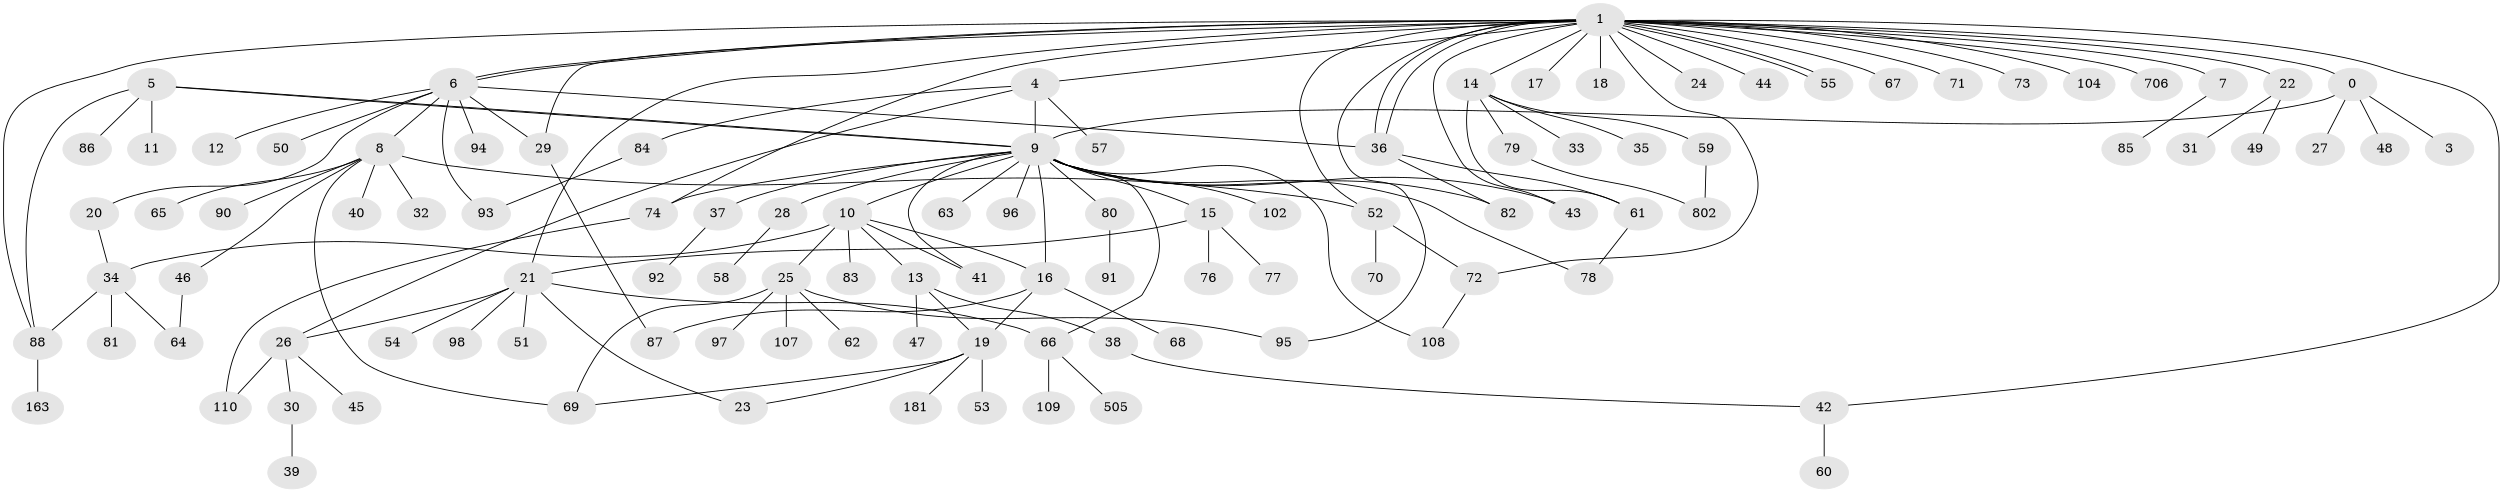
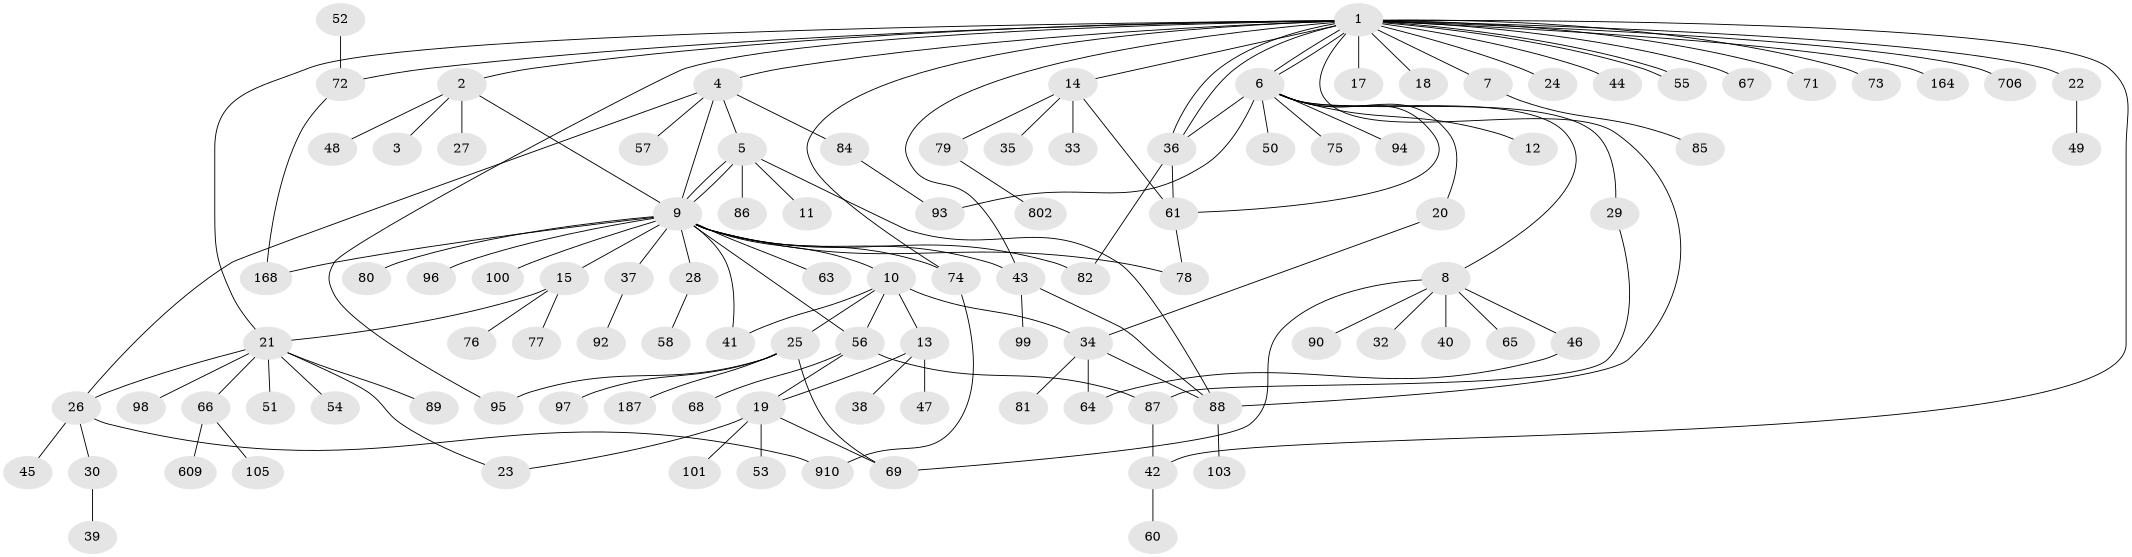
edge "1" -- "29": removed
edge "1" -- "52": removed
node "104": label "104" -> "164"
node "0": label "0" -> "2"
edge "4" -- "5": added
node "75": added
node "59": removed
node "31": removed
edge "6" -- "61": added
edge "8" -- "52": removed
node "102": label "102" -> "100"
edge "9" -- "66": removed
node "83": removed
node "16": label "16" -> "56"
node "91": removed
node "70": removed
edge "43" -- "88": added
node "107": label "107" -> "187"
node "62": removed
node "99": added
node "108": label "108" -> "168"
edge "38" -- "42": now "87" -- "42"
node "163": label "163" -> "103"
node "110": label "110" -> "910"
node "89": added
node "181": label "181" -> "101"
node "109": label "109" -> "609"
node "505": label "505" -> "105"
